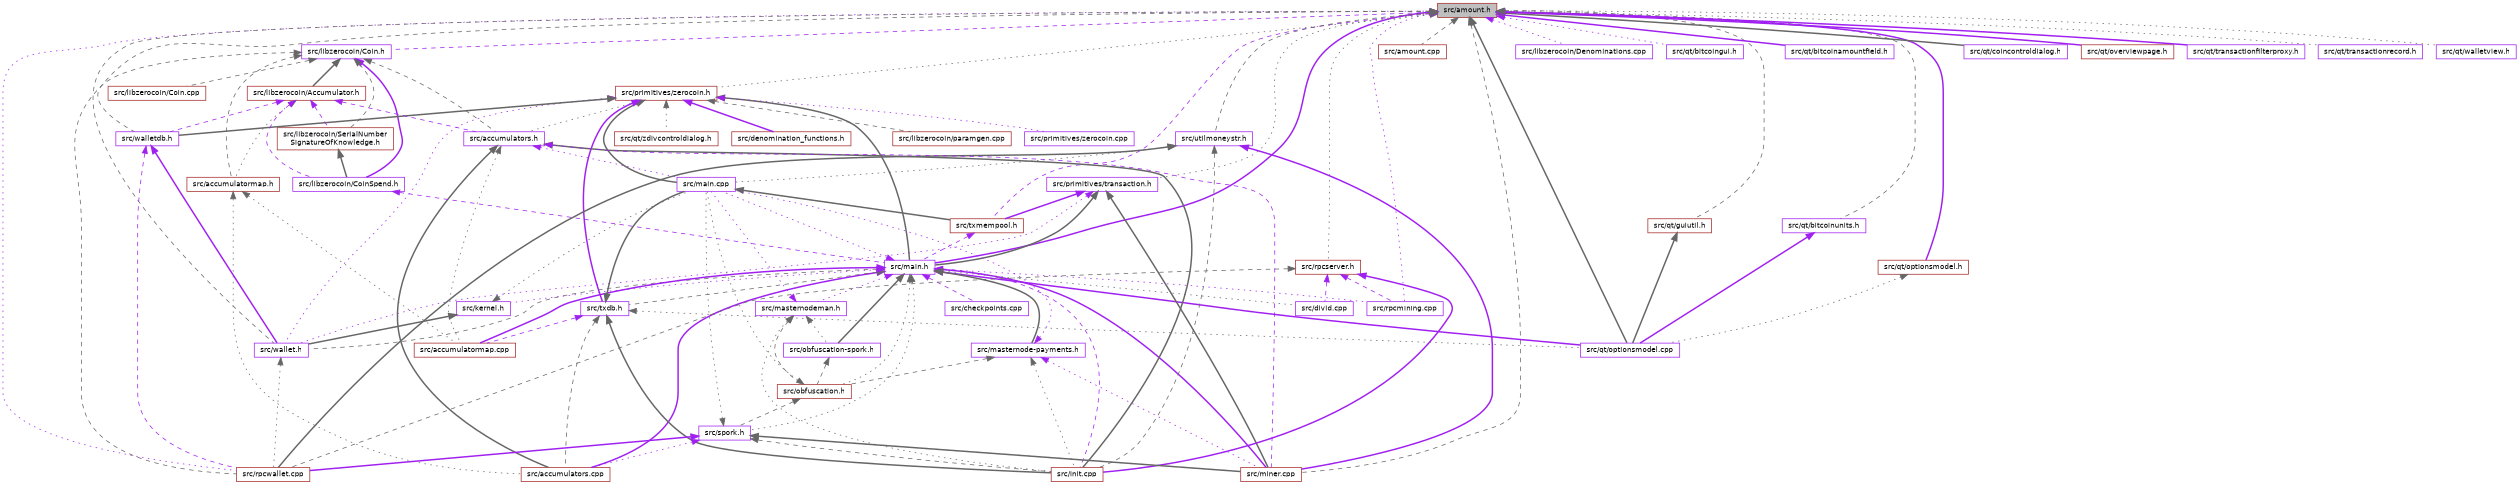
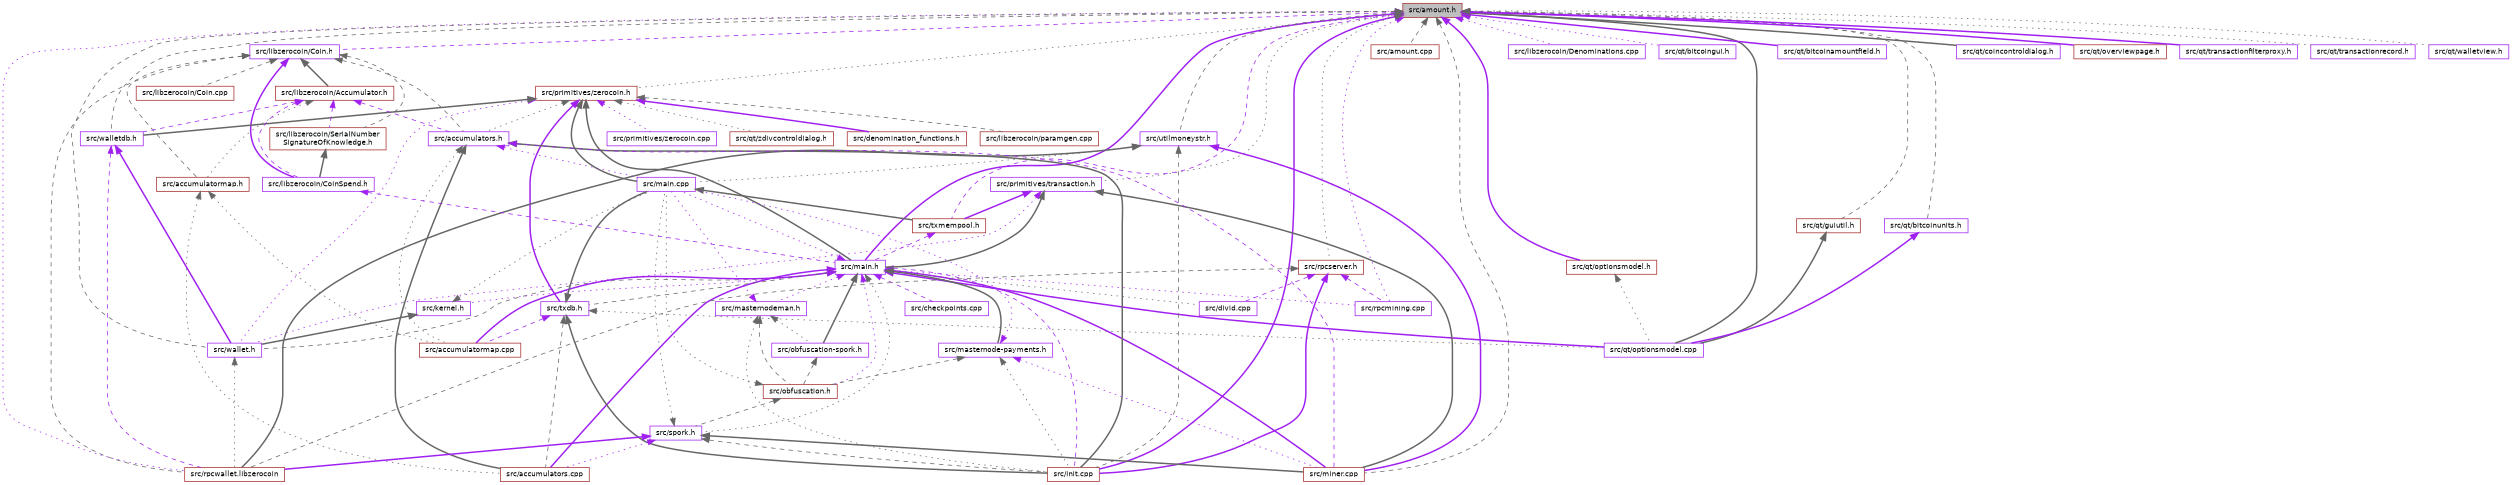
edge "src/init.cpp" -> "src/amount.h": added
edge "src/obfuscation.h" -> "src/main.h": color gray40 -> purple
node "src/rpcwallet.cpp": label "src/rpcwallet.cpp" -> "src/rpcwallet.libzerocoin"
